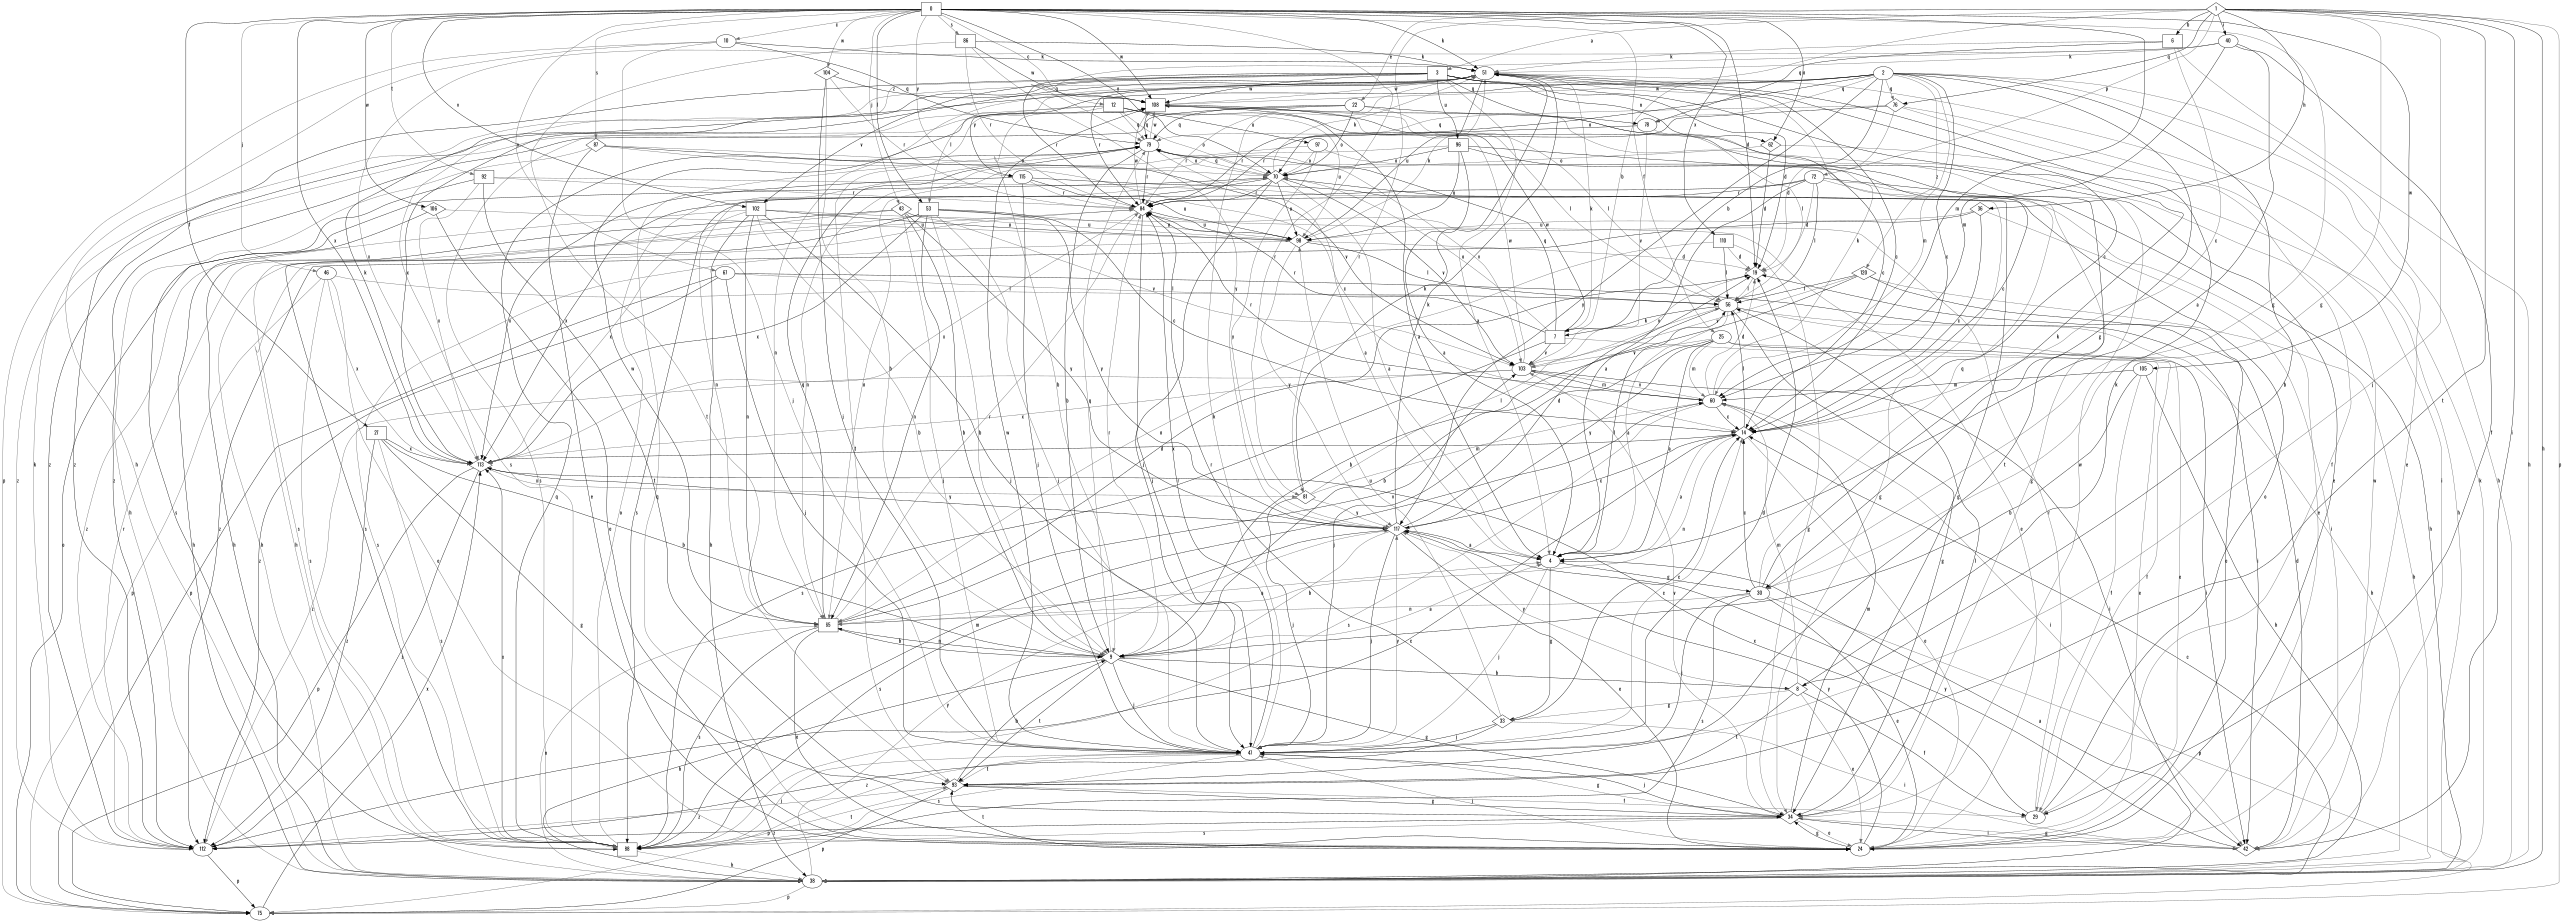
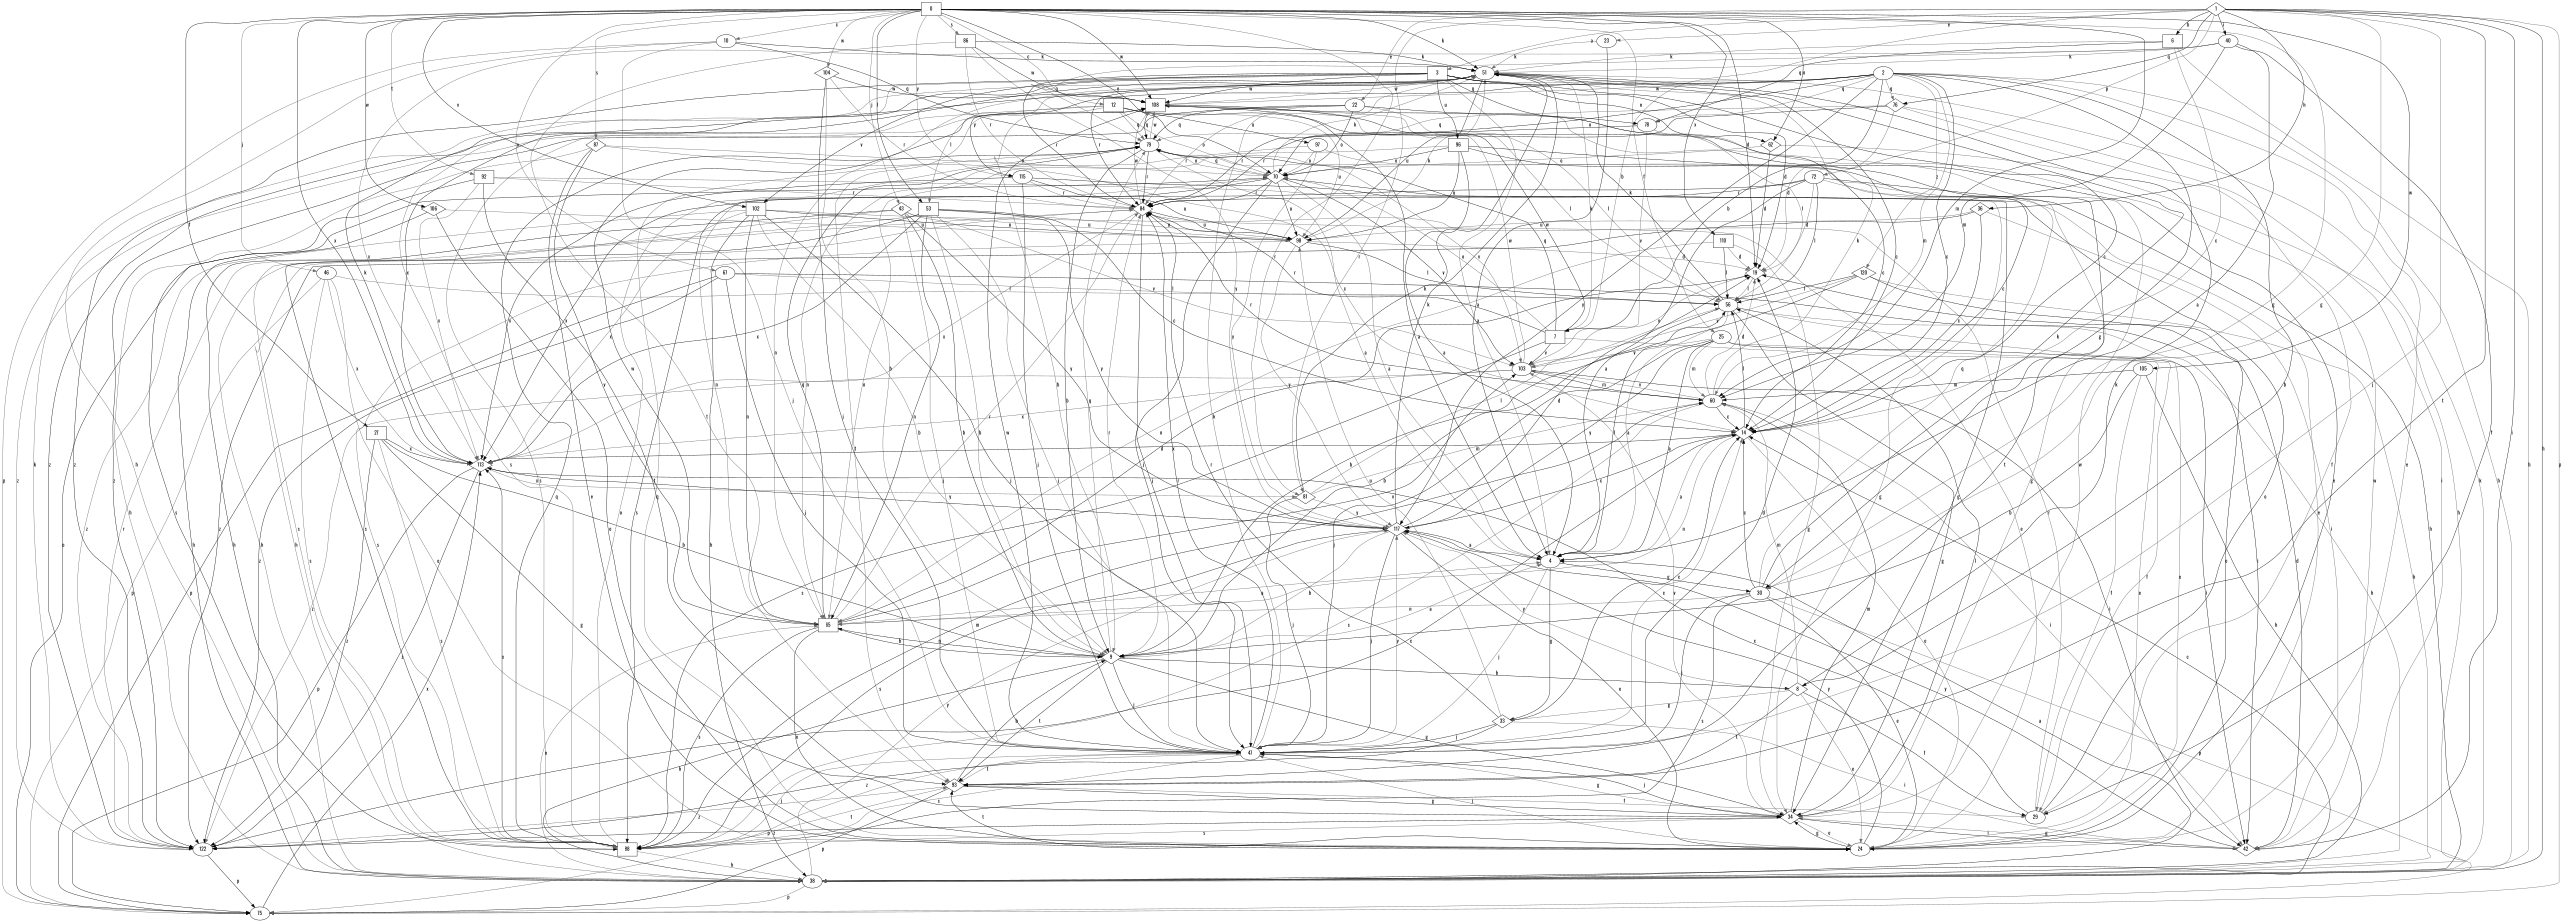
node "23": added
edge "104" -> "108": label "z" -> "w"
edge "87" -> "103": now "87" -> "65"
edge "56" -> "7": now "56" -> "51"
node "112": label "112" -> "122"
